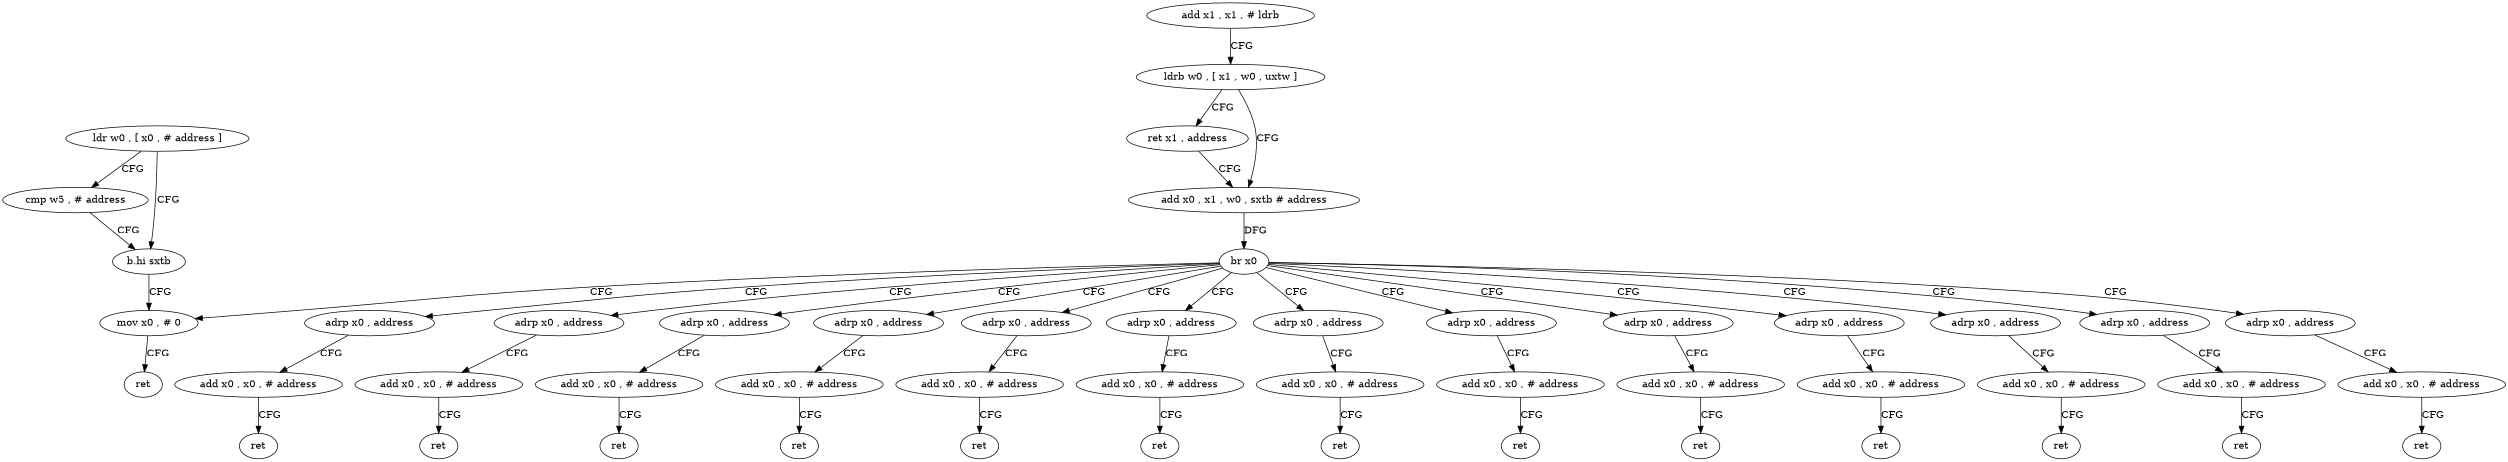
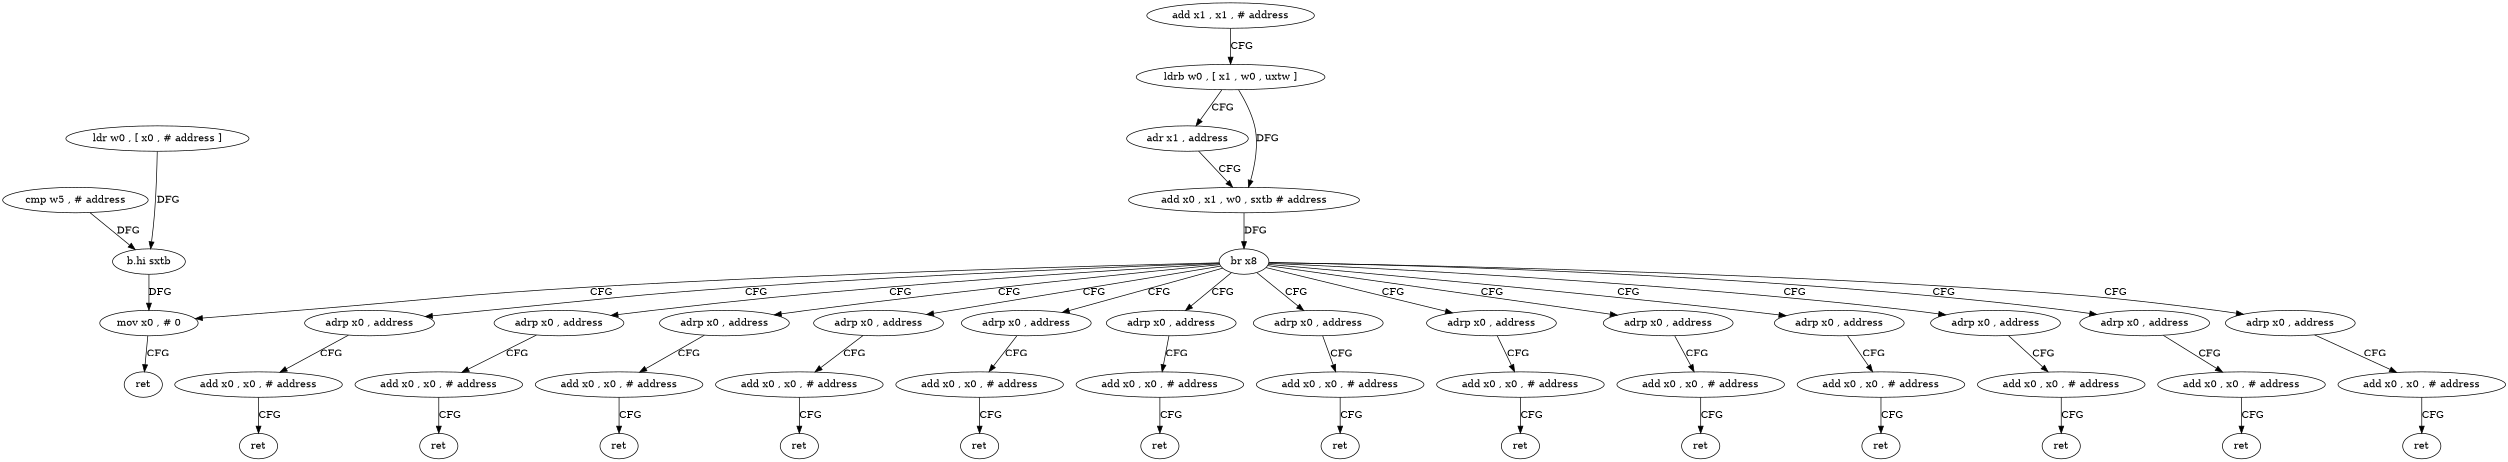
node "add x1 , x1 , # ldrb": label "add x1 , x1 , # ldrb" -> "add x1 , x1 , # address"
node "ret x1 , address": label "ret x1 , address" -> "adr x1 , address"
edge "ldrb w0 , [ x1 , w0 , uxtw ]" -> "add x0 , x1 , w0 , sxtb # address": label "CFG" -> "DFG"
edge "ldr w0 , [ x0 , # address ]" -> "cmp w5 , # address": removed, label "CFG"
edge "ldr w0 , [ x0 , # address ]" -> "b.hi sxtb": label "CFG" -> "DFG"
edge "cmp w5 , # address" -> "b.hi sxtb": label "CFG" -> "DFG"
node "br x0": label "br x0" -> "br x8"
edge "b.hi sxtb" -> "mov x0 , # 0": label "CFG" -> "DFG"
